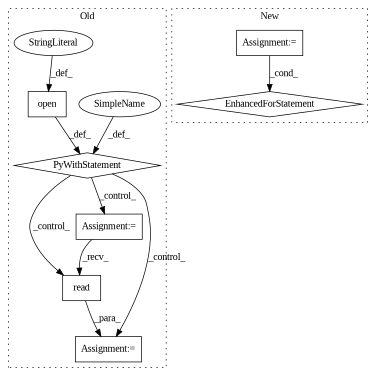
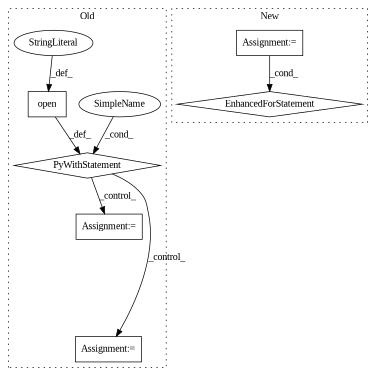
edge "SimpleName" -> "PyWithStatement": label "_def_" -> "_cond_"
node "read": removed
